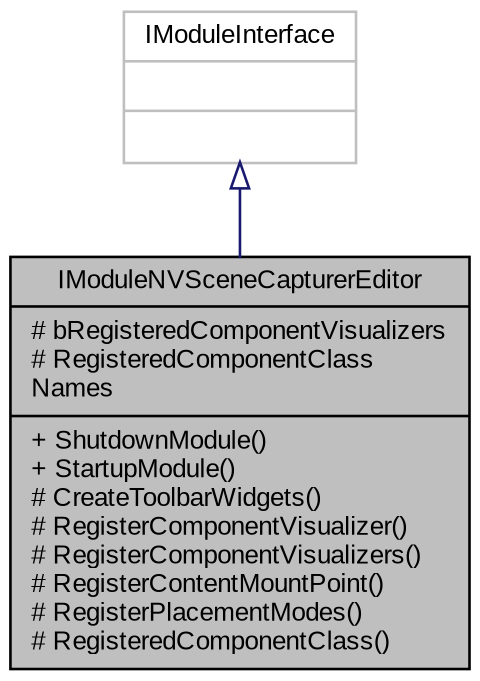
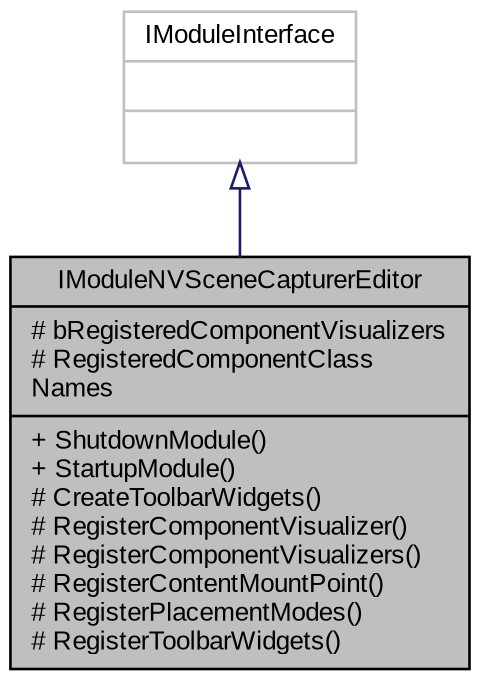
node "IModuleNVSceneCapturerEditor": text "# RegisteredComponentClass()" -> "# RegisterToolbarWidgets()"
